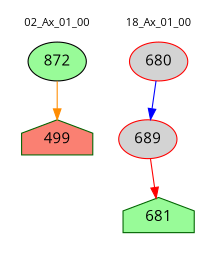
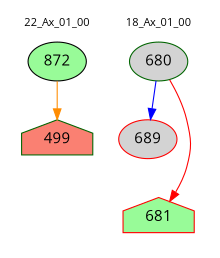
cluster "02_Ax_01_00": label "02_Ax_01_00" -> "22_Ax_01_00"
node "680": color red -> darkgreen
edge "689" -> "681": now "680" -> "681"
node "681": color darkgreen -> red
